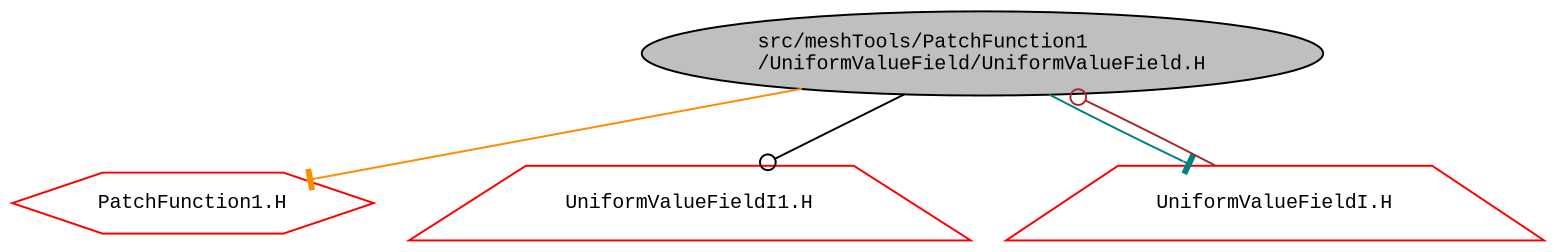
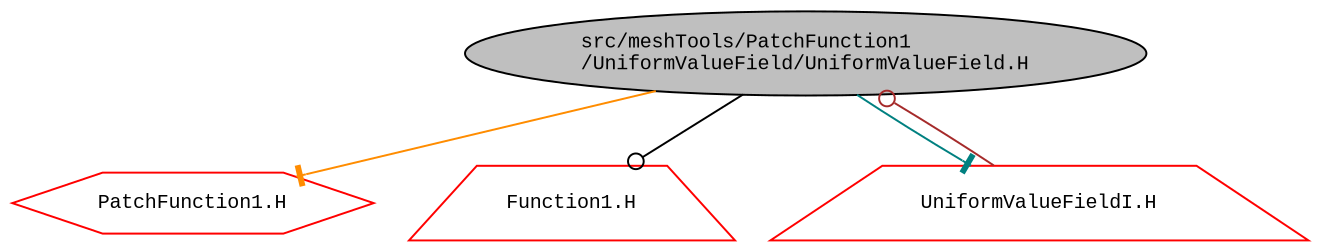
node "UniformValueFieldI1.H": label "UniformValueFieldI1.H" -> "Function1.H"
